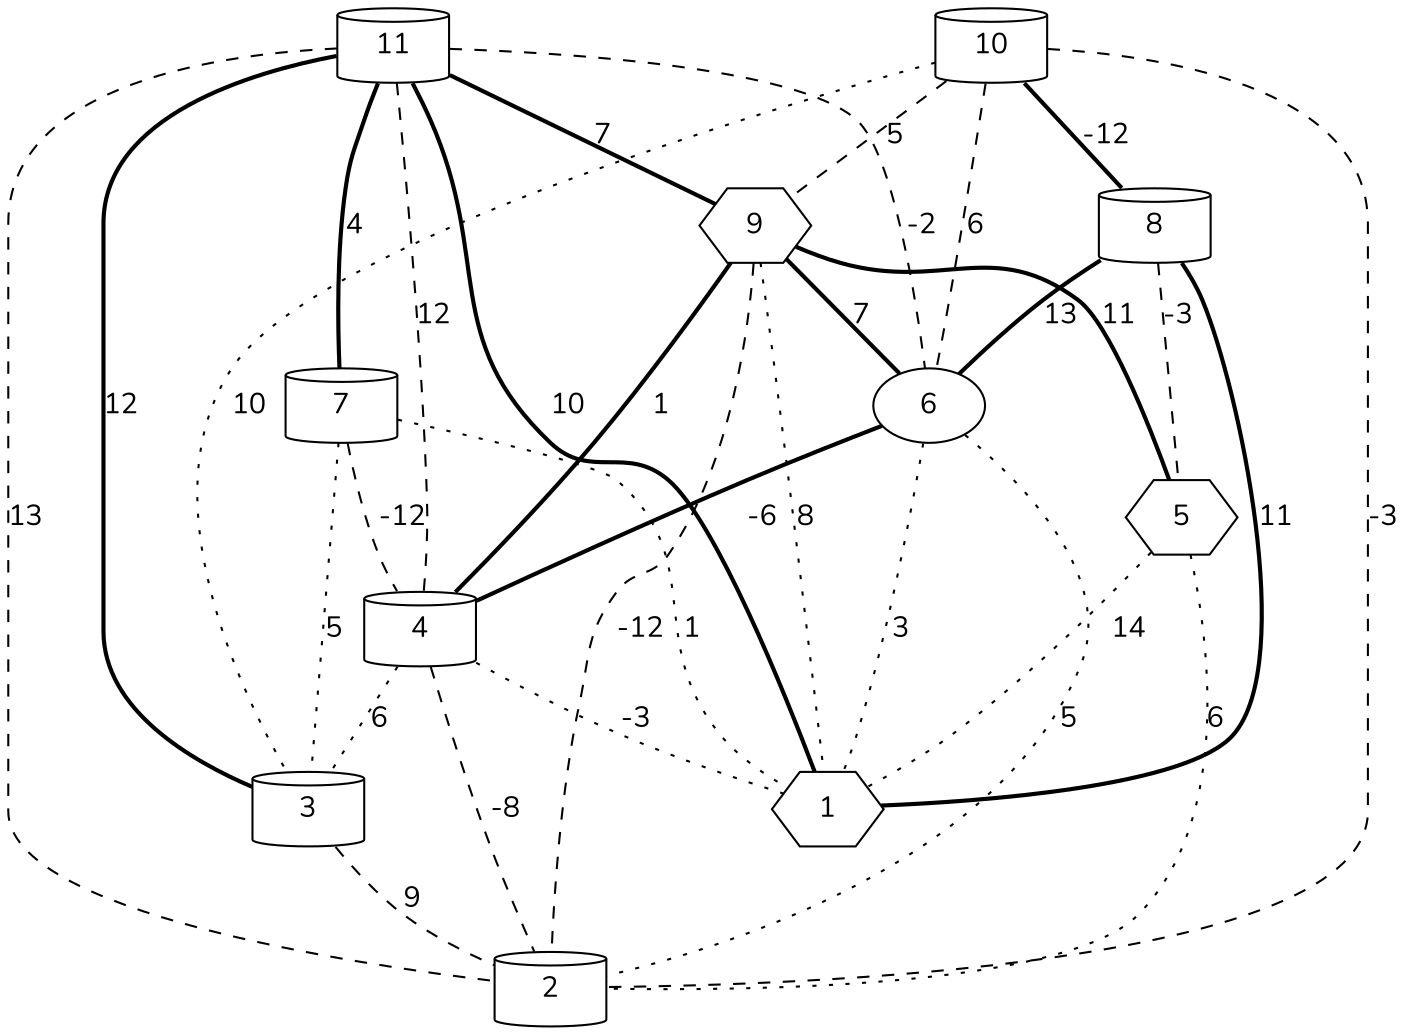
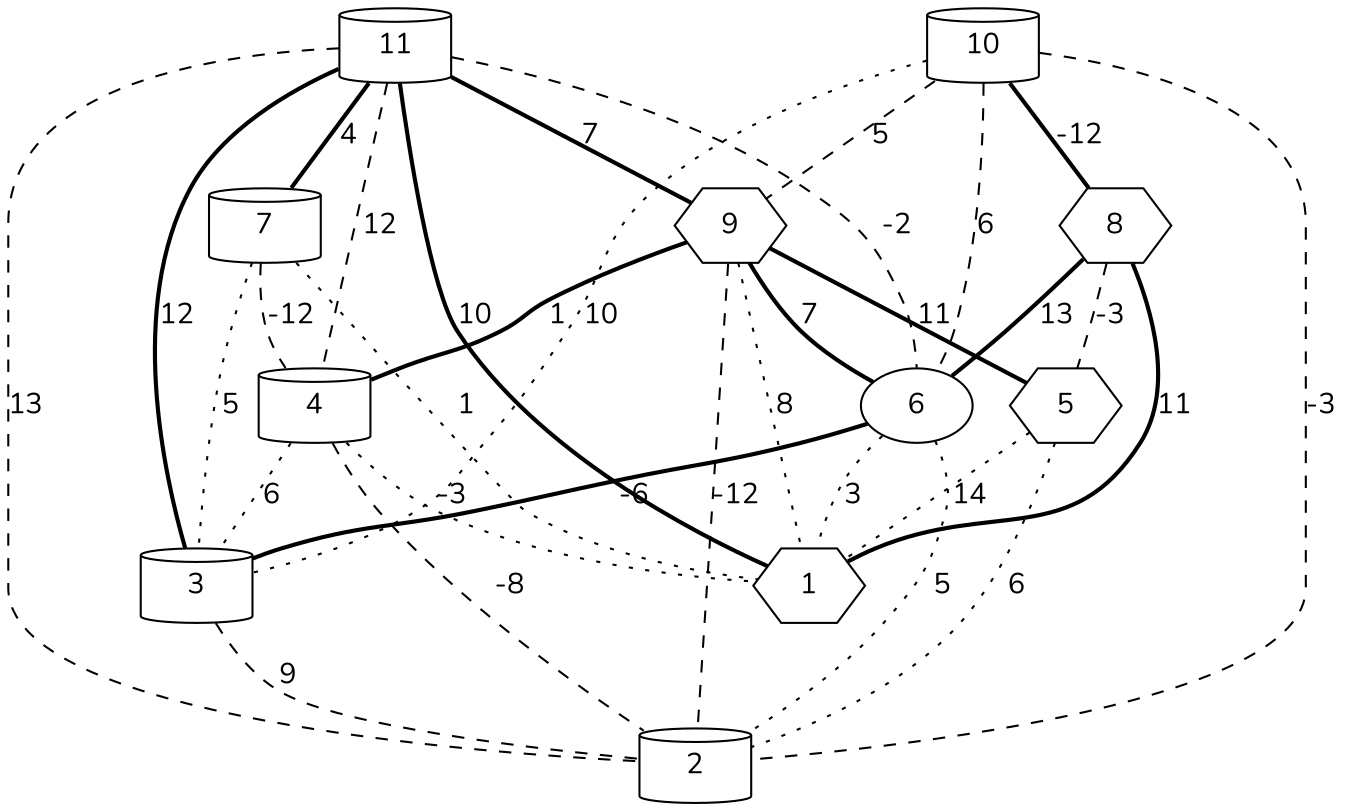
node "8": shape cylinder -> hexagon
edge "6" -- "4": now "6" -- "3"
